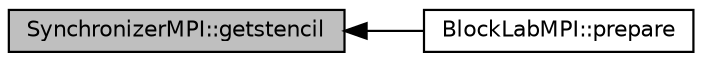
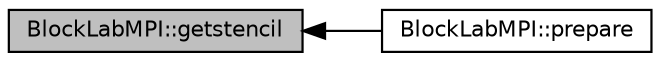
node "SynchronizerMPI::getstencil": label "SynchronizerMPI::getstencil" -> "BlockLabMPI::getstencil"
